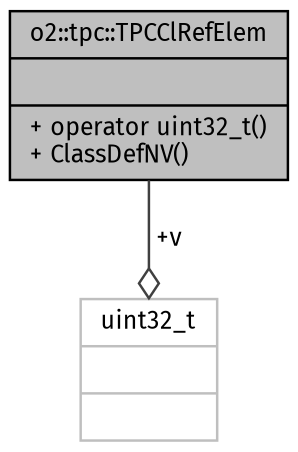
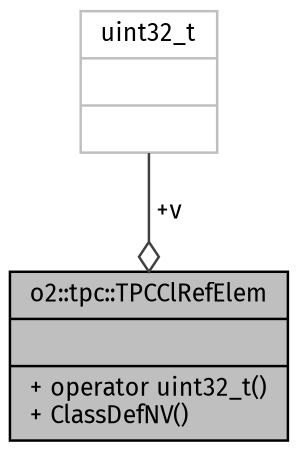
edge "o2::tpc::TPCClRefElem" -> "uint32_t": reversed
